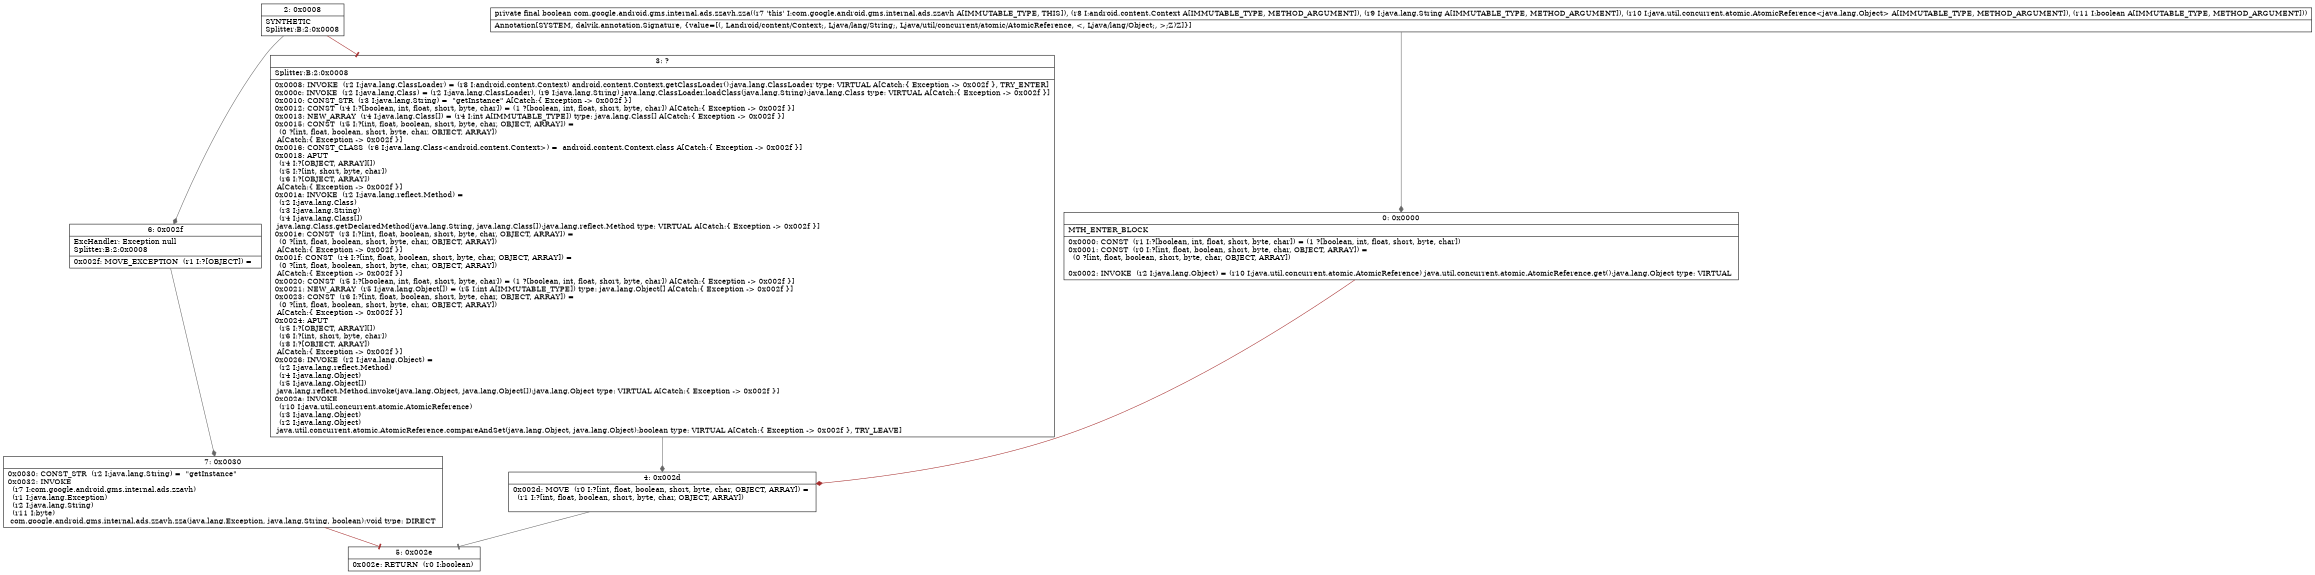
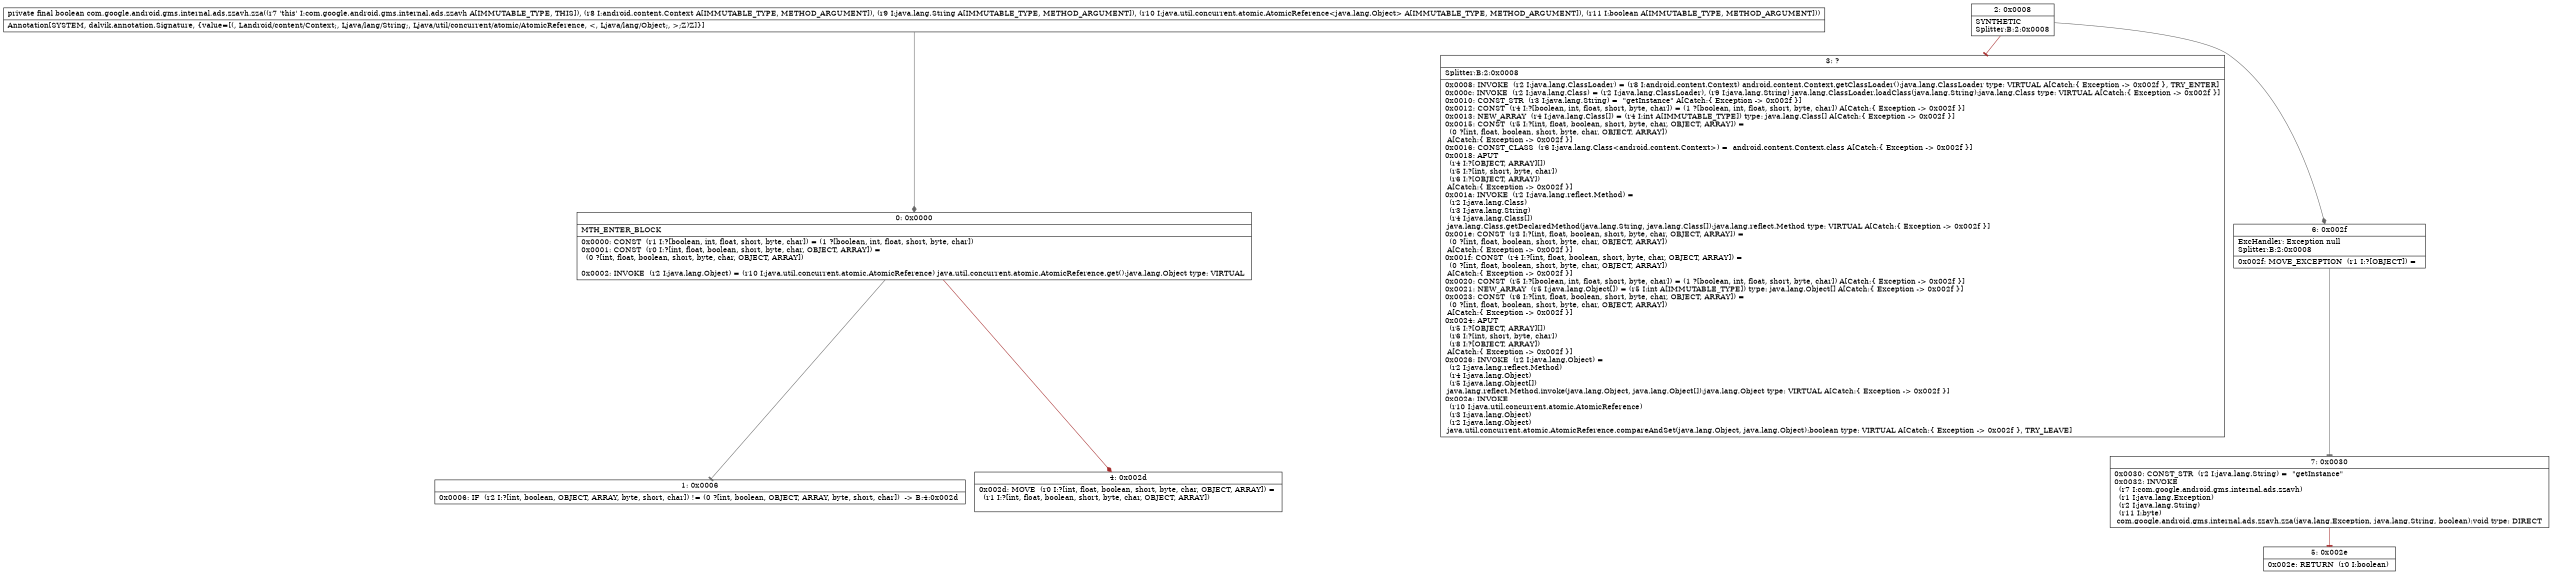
edge "6: 0x002f" -> "7: 0x0030": arrowhead diamond -> tee
edge "3: ?" -> "4: 0x002d": removed
node "1: 0x0006": added
edge "4: 0x002d" -> "5: 0x002e": removed
